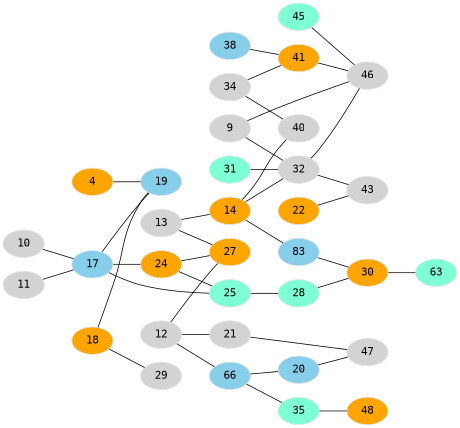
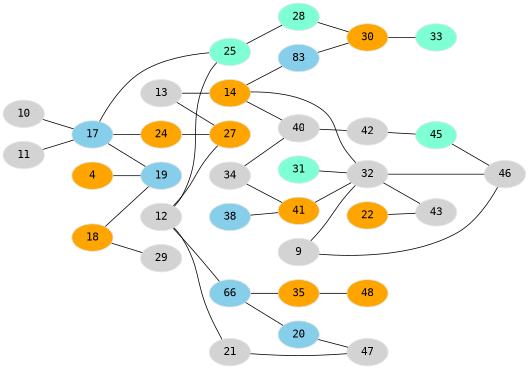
edge "41" -- "46": now "41" -- "32"
node "42": added
node "63": label "63" -> "33"
edge "24" -- "25": now "12" -- "25"
node "35": fillcolor aquamarine -> orange
